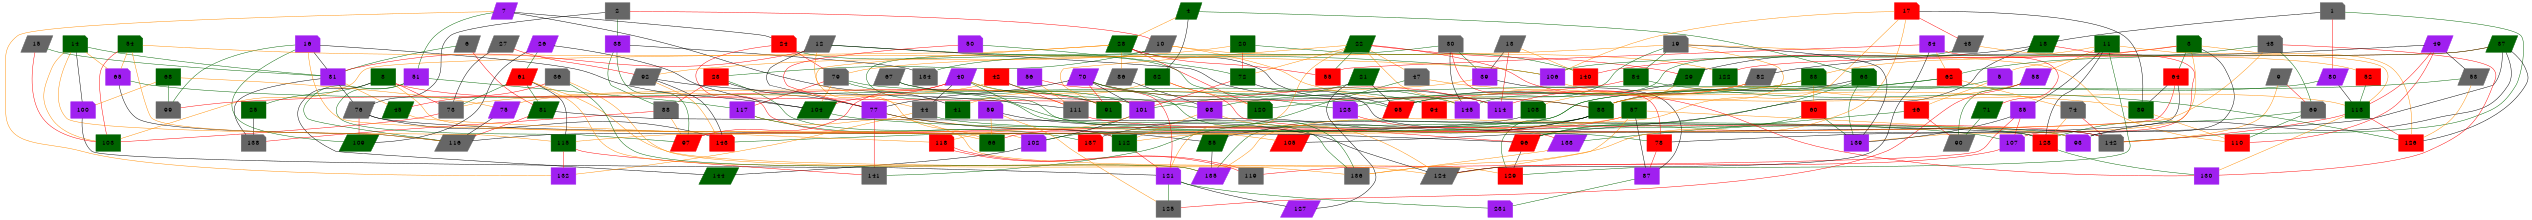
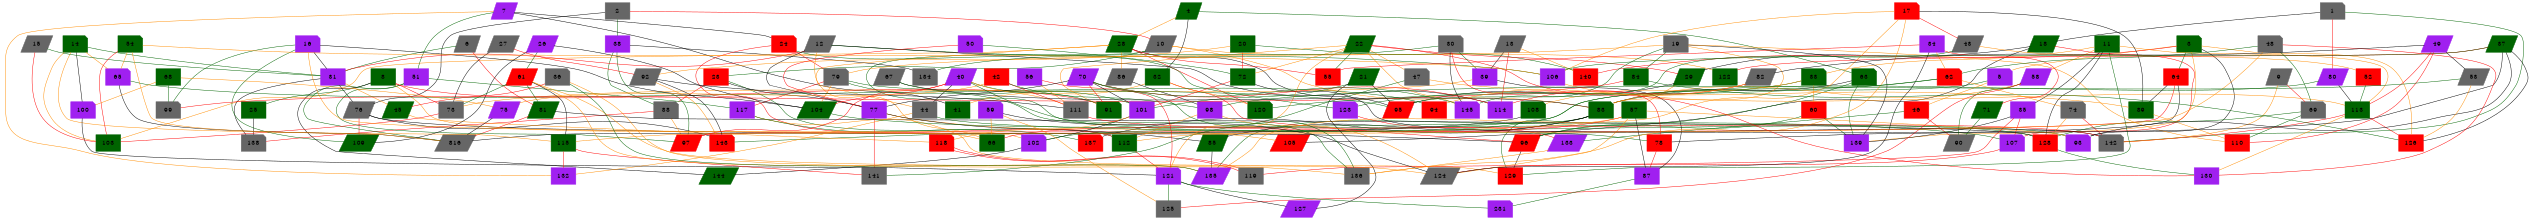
node "116": label "116" -> "816"
